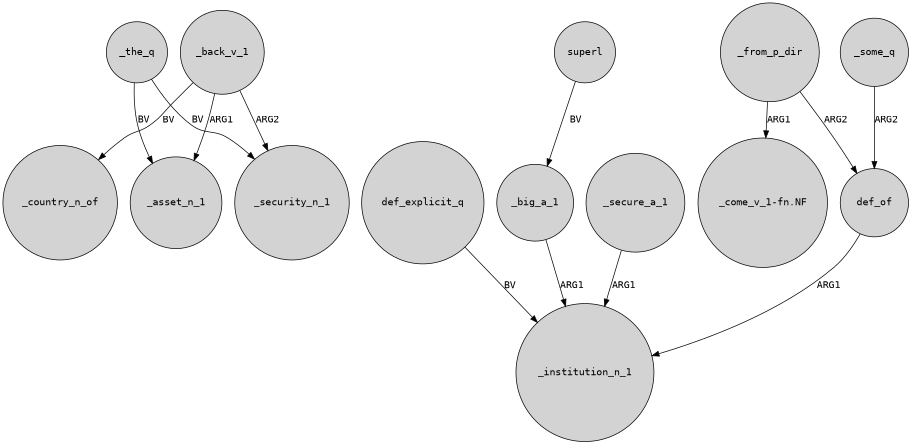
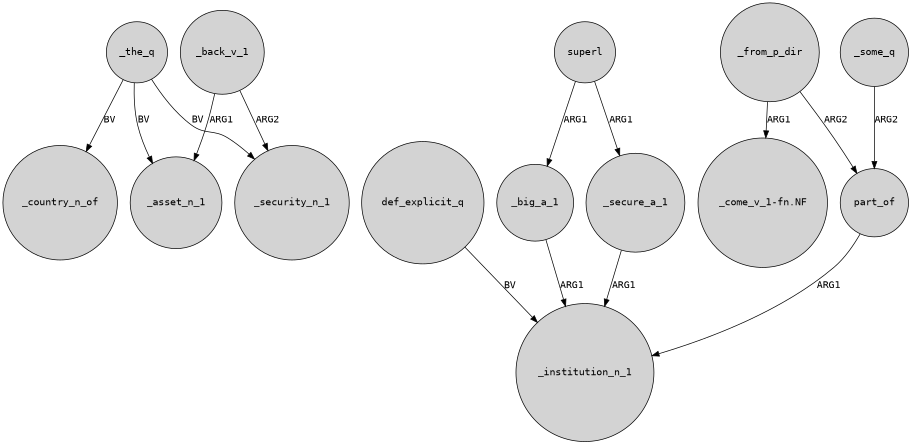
edge "superl" -> "_secure_a_1": added, label "ARG1"
edge "superl" -> "_big_a_1": label "BV" -> "ARG1"
edge "_back_v_1" -> "_country_n_of": now "_the_q" -> "_country_n_of"
node "def_of": label "def_of" -> "part_of"
